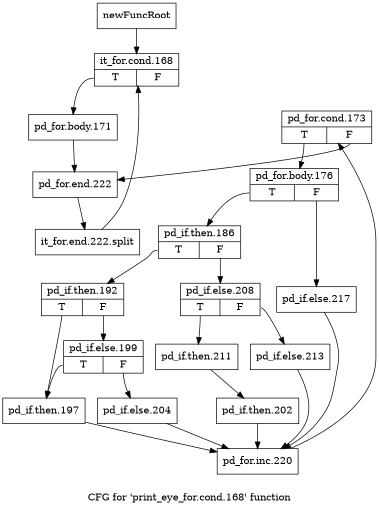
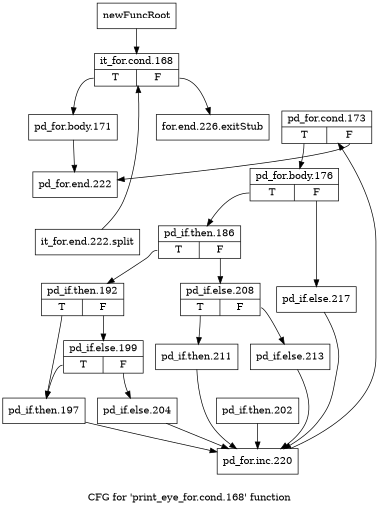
node "for.end.226.exitStub": added
edge "pd_for.end.222" -> "it_for.end.222.split": removed
edge "pd_if.then.211" -> "pd_if.then.202": now "pd_if.then.211" -> "pd_for.inc.220"
